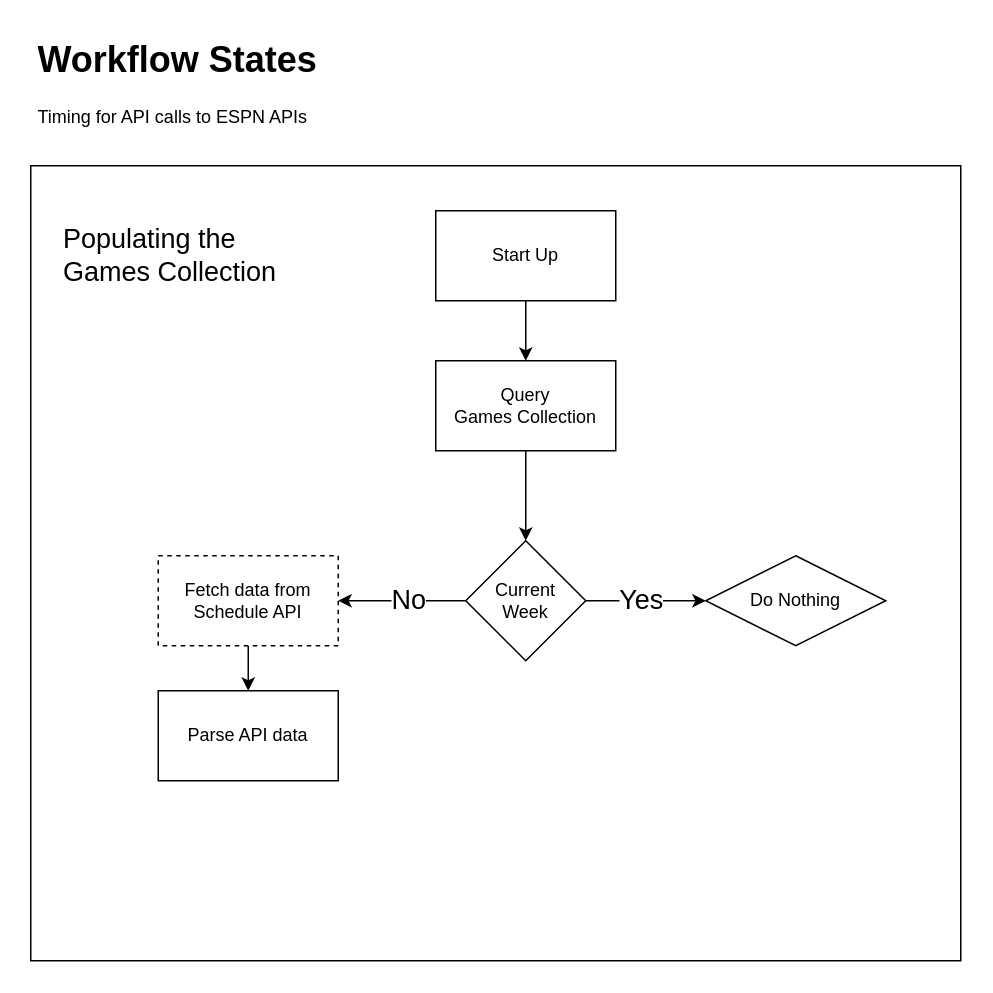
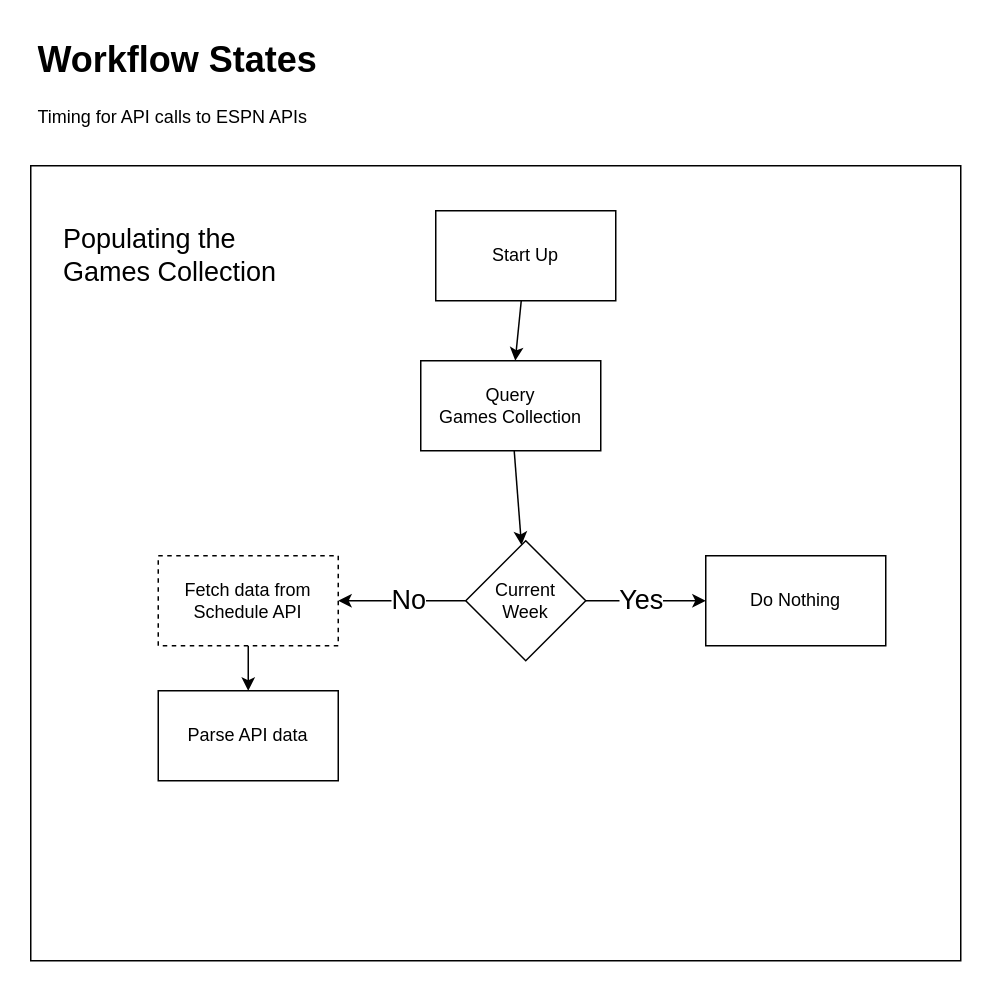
node "Query Games Collection": moved (526, 406) -> (511, 406)
node "Do Nothing": shape diamond -> rectangle
